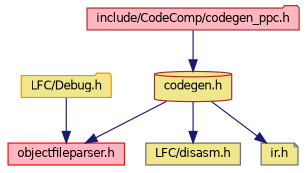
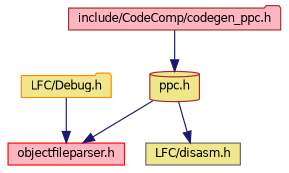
node "codegen.h": label "codegen.h" -> "ppc.h"
node "ir.h": removed
